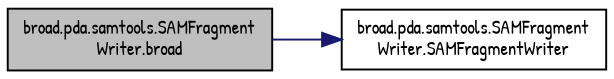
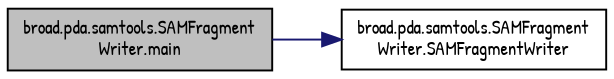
node "broad.pda.samtools.SAMFragment Writer.broad": label "broad.pda.samtools.SAMFragment Writer.broad" -> "broad.pda.samtools.SAMFragment Writer.main"
